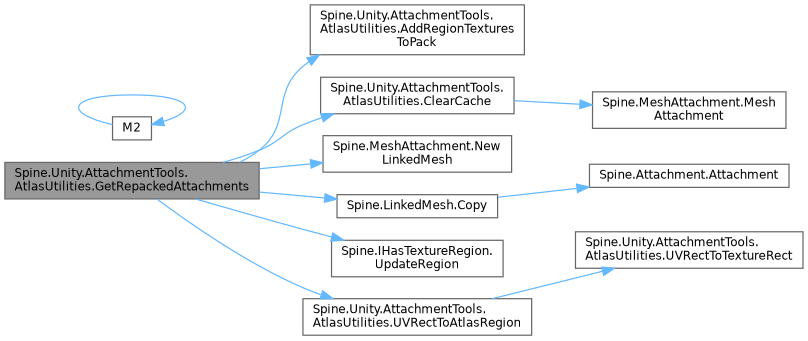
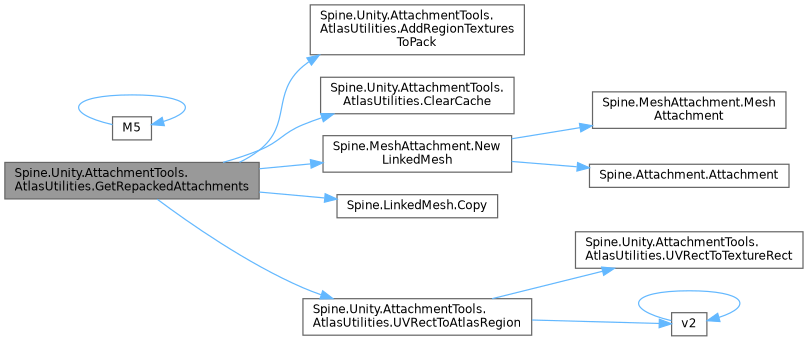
edge "Spine.Unity.AttachmentTools. AtlasUtilities.ClearCache" -> "Spine.MeshAttachment.Mesh Attachment": now "Spine.MeshAttachment.New LinkedMesh" -> "Spine.MeshAttachment.Mesh Attachment"
node "M2": label "M2" -> "M5"
edge "Spine.LinkedMesh.Copy" -> "Spine.Attachment.Attachment": now "Spine.MeshAttachment.New LinkedMesh" -> "Spine.Attachment.Attachment"
node "Spine.IHasTextureRegion. UpdateRegion": removed
node "v2": added
